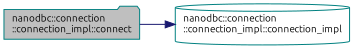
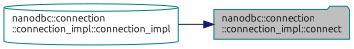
edge "nanodbc::connection ::connection_impl::connect" -> "nanodbc::connection ::connection_impl::connection_impl": reversed
